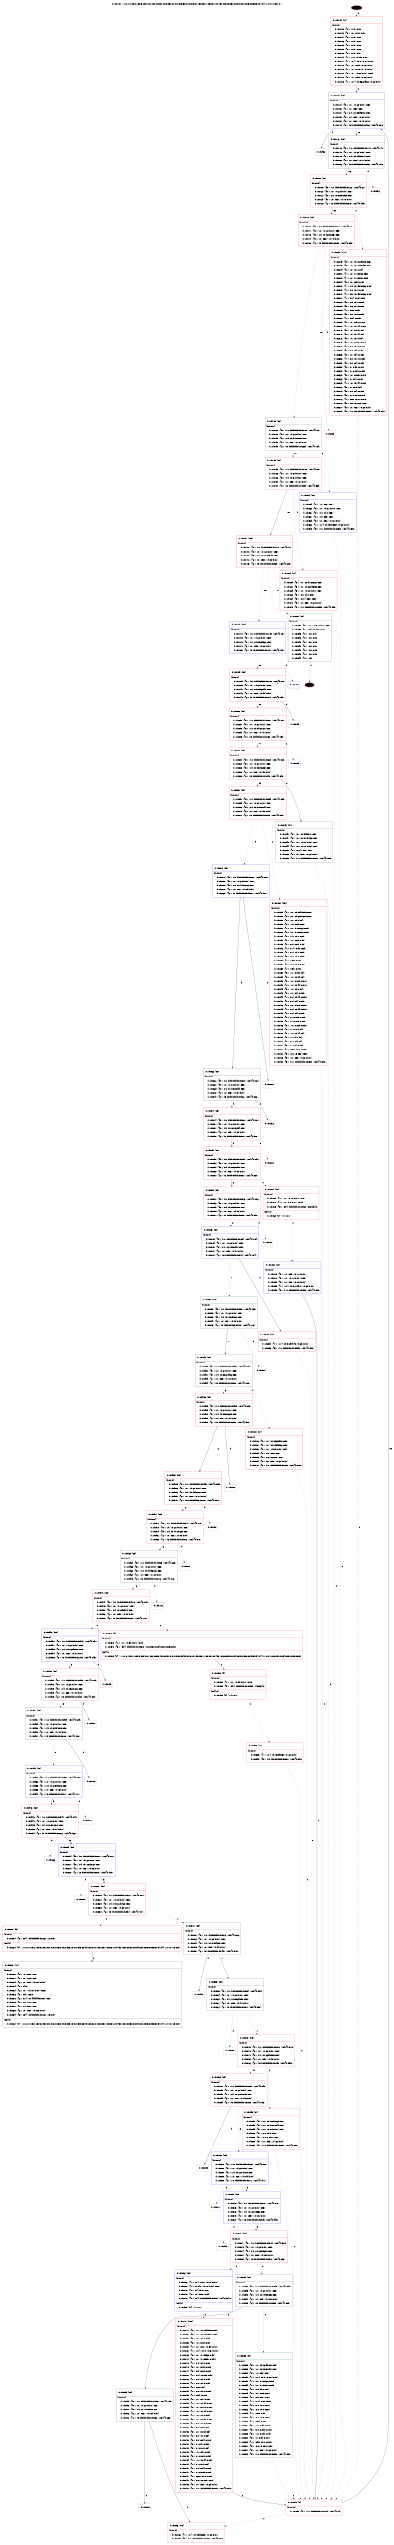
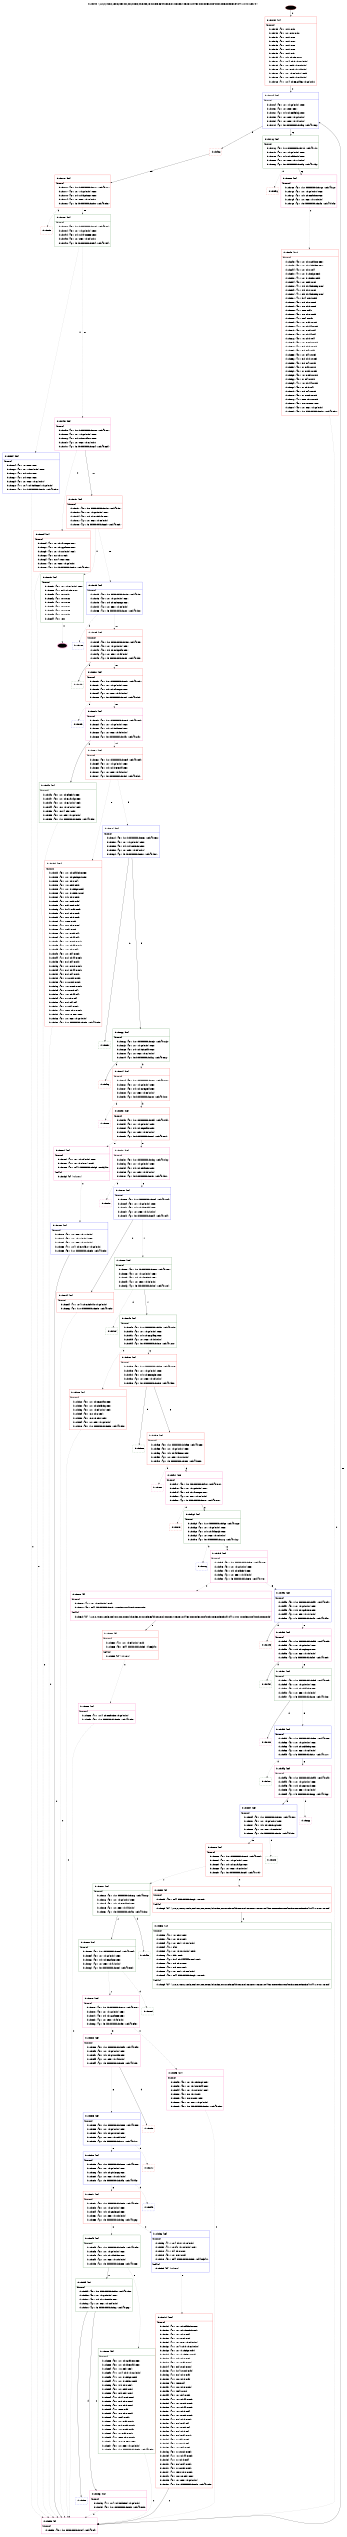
edge "0x40175c [22]" -> "0x401772 [22]": now "0x401fa6" -> "0x401772 [22]"
edge "0x40250c [5]" -> "0x401de6 [12]": reversed
